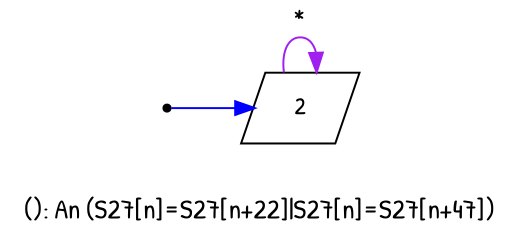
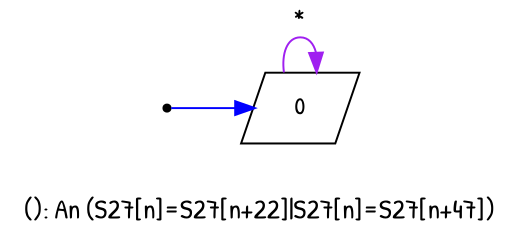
node "2": label "2" -> "0"
